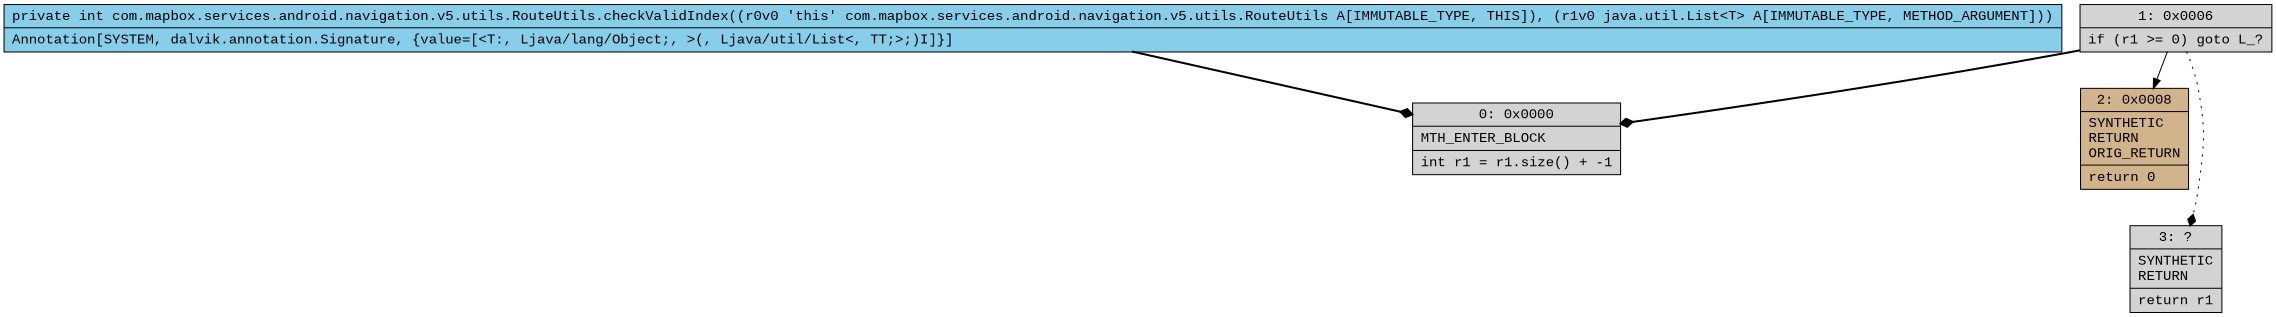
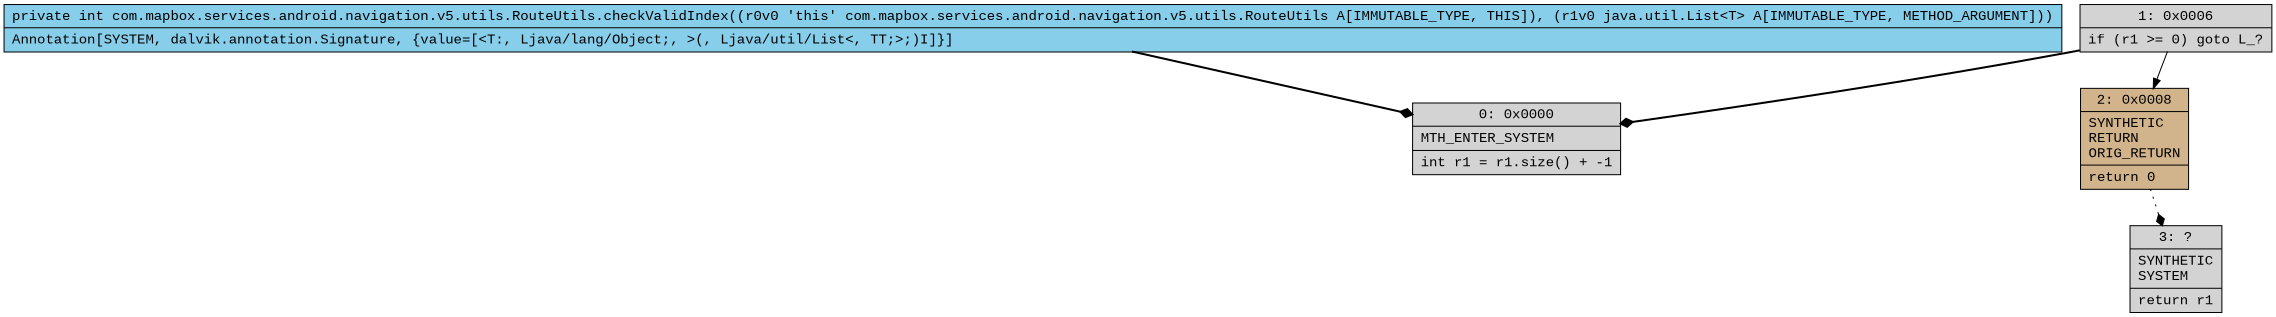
edge "1: 0x0006" -> "3: ?": now "2: 0x0008" -> "3: ?"
node "0: 0x0000": text "MTH_ENTER_BLOCK" -> "MTH_ENTER_SYSTEM"
node "3: ?": text "RETURN" -> "SYSTEM"
